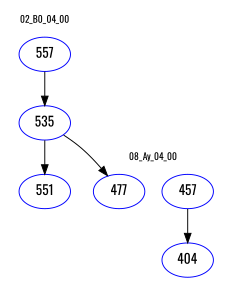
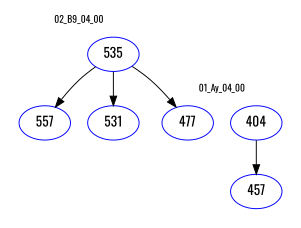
cluster "02_B0_04_00": label "02_B0_04_00" -> "02_B9_04_00"
edge "557" -> "535": reversed
cluster "08_Ay_04_00": label "08_Ay_04_00" -> "01_Ay_04_00"
node "551": label "551" -> "531"
edge "457" -> "404": reversed
